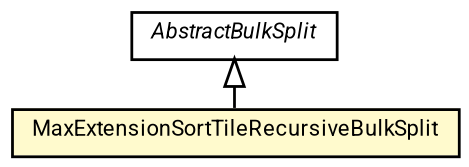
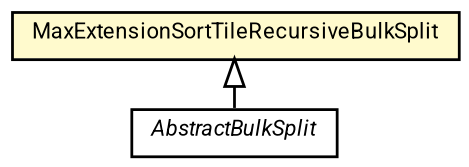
edge "MaxExtensionSortTileRecursiveBulkSplit" -> "AbstractBulkSplit": reversed
